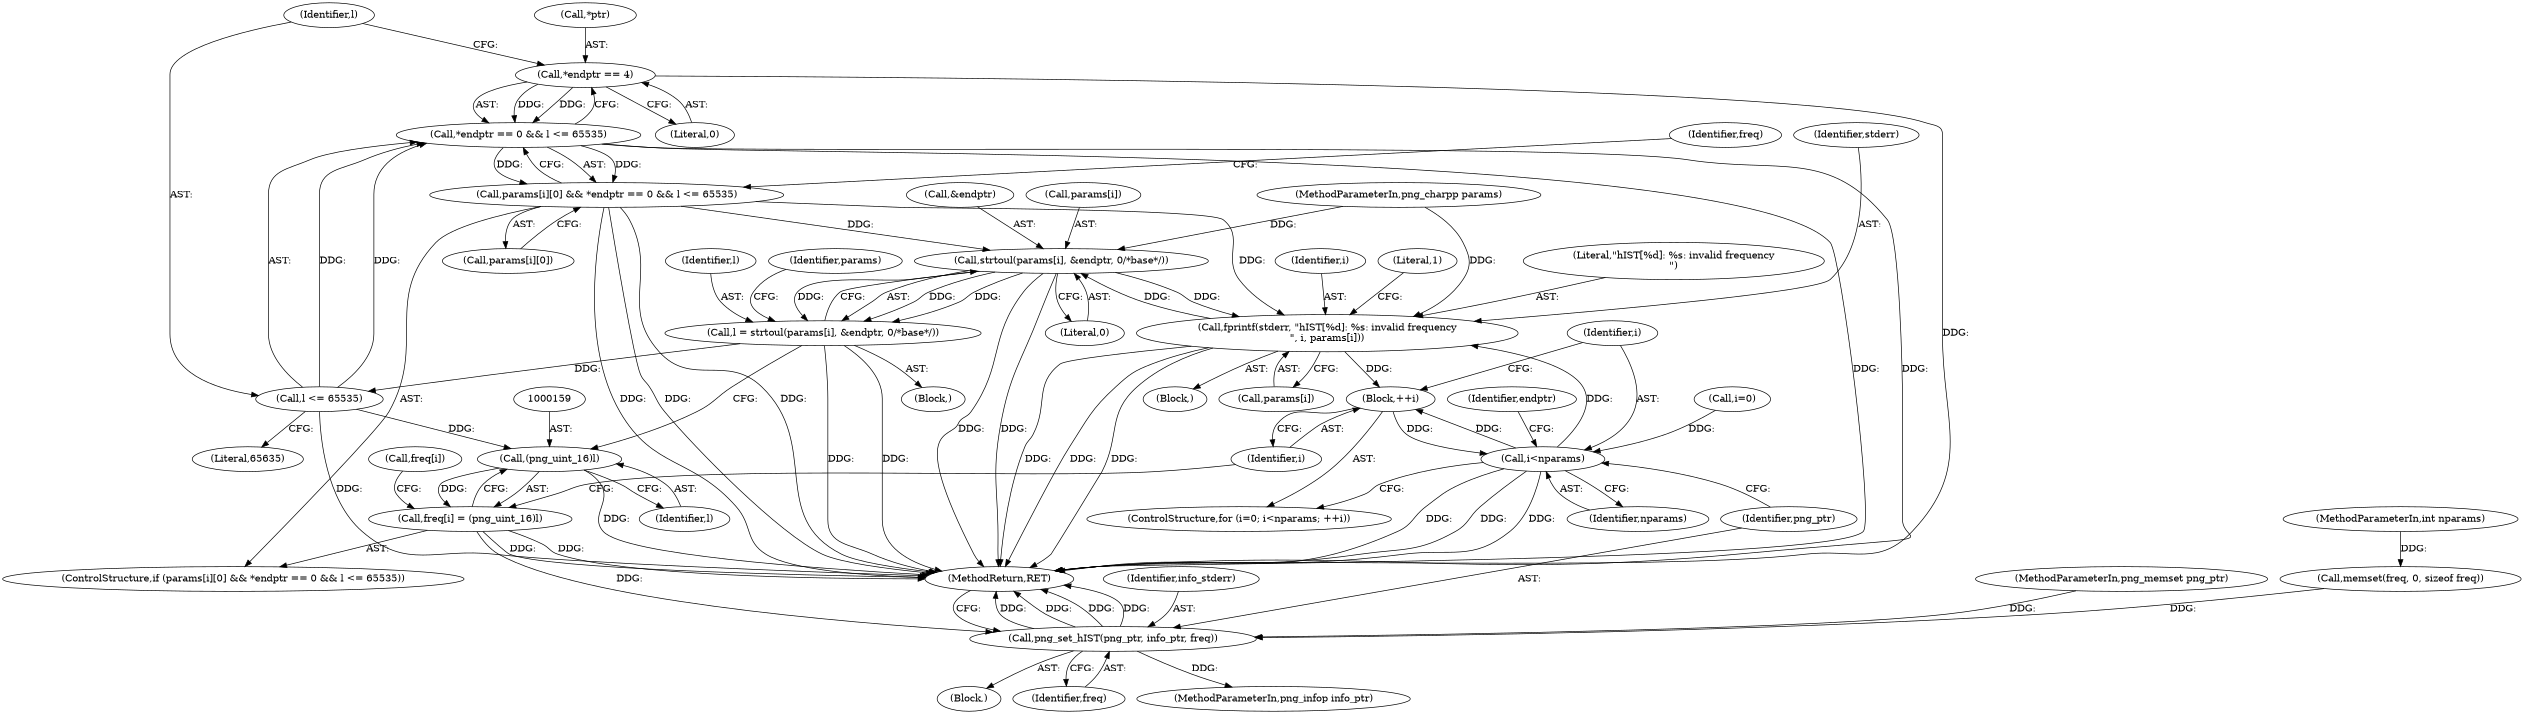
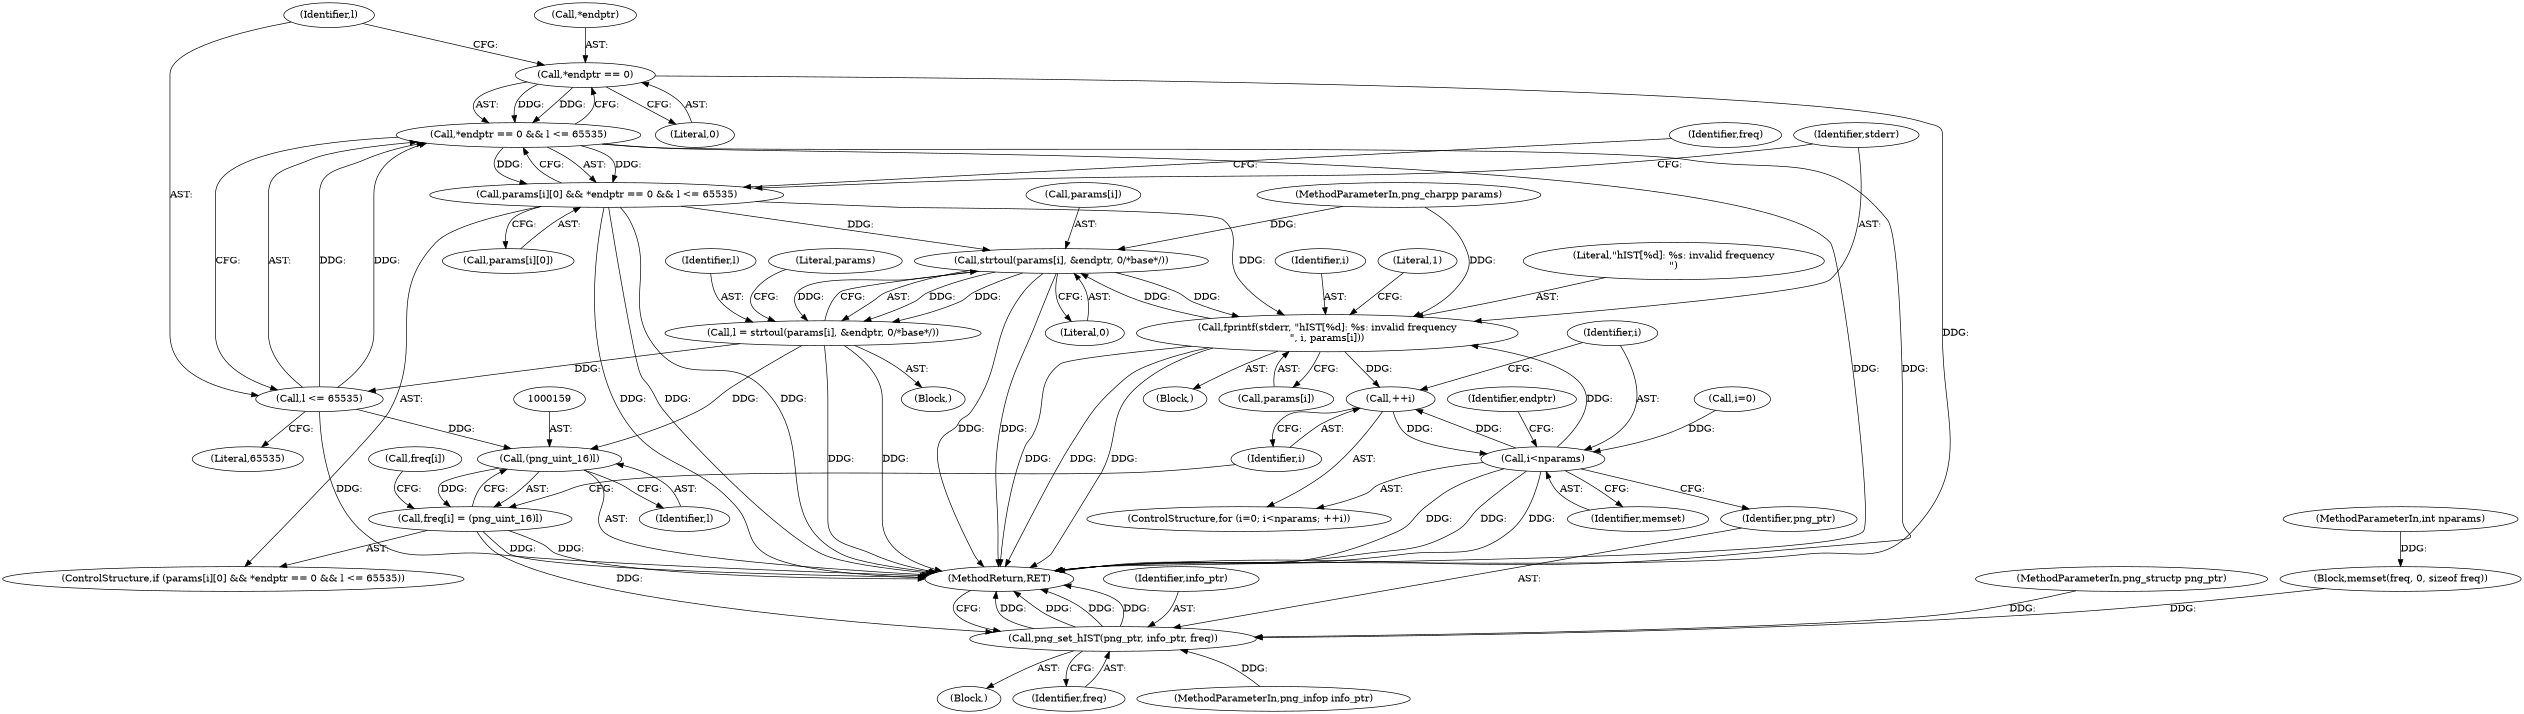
node "(Call,*ptr)": label "(Call,*ptr)" -> "(Call,*endptr)"
node "(Call,*endptr == 4)": label "(Call,*endptr == 4)" -> "(Call,*endptr == 0)"
edge "(Identifier,stderr)" -> "(Call,params[i][0] && *endptr == 0 && l <= 65535)": added, label "CFG:"
node "(Call,&endptr)": removed
edge "(Call,*endptr == 0 && l <= 65535)" -> "(Call,l <= 65535)": added, label "CFG:"
edge "(Call,params[i][0] && *endptr == 0 && l <= 65535)" -> "(Call,params[i][0])": label "AST: " -> "CFG: "
edge "(Call,params[i][0])" -> "(Call,params[i][0] && *endptr == 0 && l <= 65535)": label "CFG: " -> "AST: "
node "(Identifier,params)": label "(Identifier,params)" -> "(Literal,params)"
edge "(Call,l = strtoul(params[i], &endptr, 0/*base*/))" -> "(Call,(png_uint_16)l)": label "CFG: " -> "DDG: "
node "(Block,++i)": label "(Block,++i)" -> "(Call,++i)"
node "(Literal,65635)": label "(Literal,65635)" -> "(Literal,65535)"
edge "(Identifier,png_ptr)" -> "(Call,i<nparams)": reversed
edge "(Call,i<nparams)" -> "(ControlStructure,for (i=0; i<nparams; ++i))": label "CFG: " -> "AST: "
edge "(Call,(png_uint_16)l)" -> "(MethodReturn,RET)": label "DDG: " -> "AST: "
node "(Identifier,nparams)": label "(Identifier,nparams)" -> "(Identifier,memset)"
node "(Identifier,info_stderr)": label "(Identifier,info_stderr)" -> "(Identifier,info_ptr)"
node "(MethodParameterIn,png_memset png_ptr)": label "(MethodParameterIn,png_memset png_ptr)" -> "(MethodParameterIn,png_structp png_ptr)"
node "(Call,memset(freq, 0, sizeof freq))": label "(Call,memset(freq, 0, sizeof freq))" -> "(Block,memset(freq, 0, sizeof freq))"
edge "(Call,png_set_hIST(png_ptr, info_ptr, freq))" -> "(MethodParameterIn,png_infop info_ptr)": reversed
